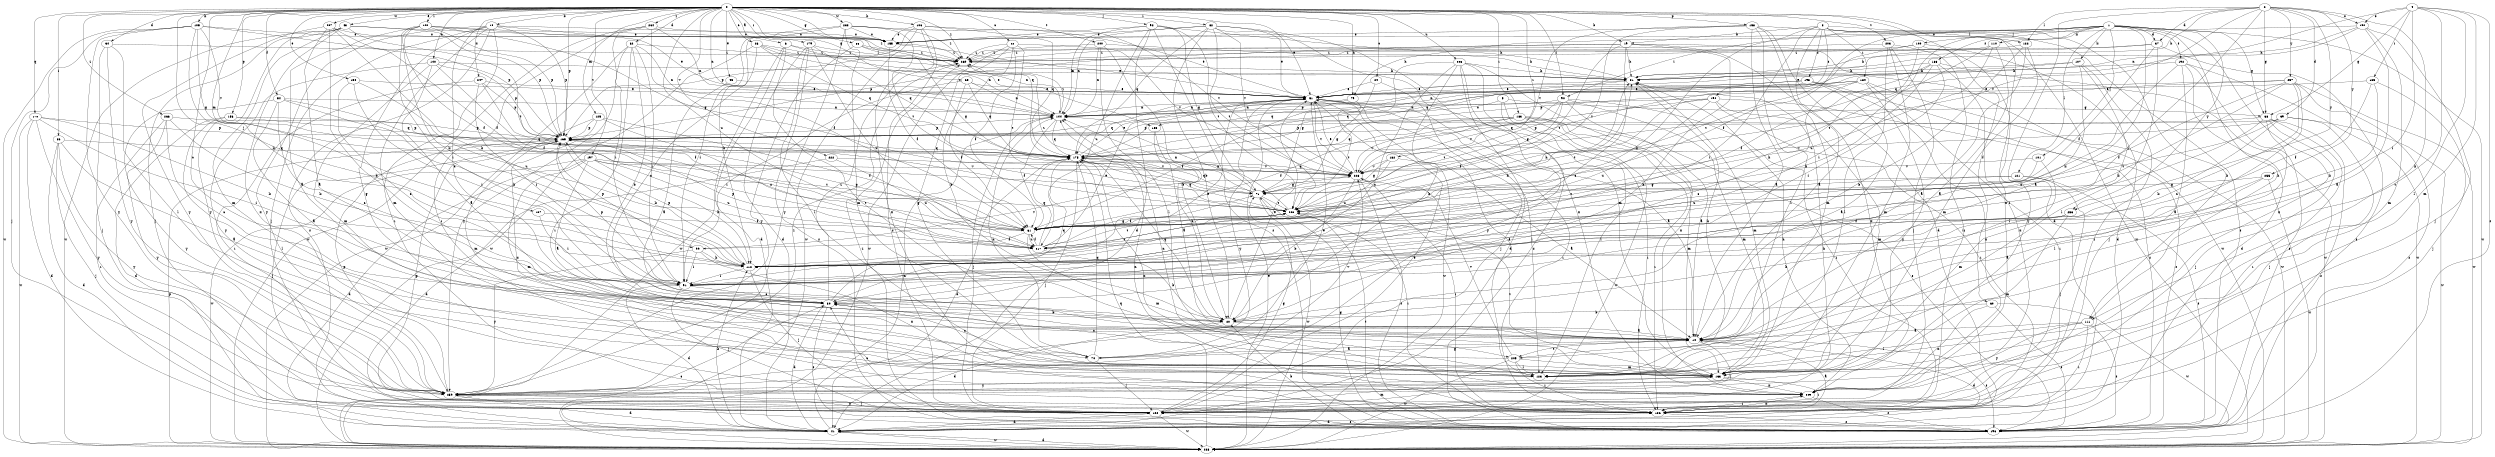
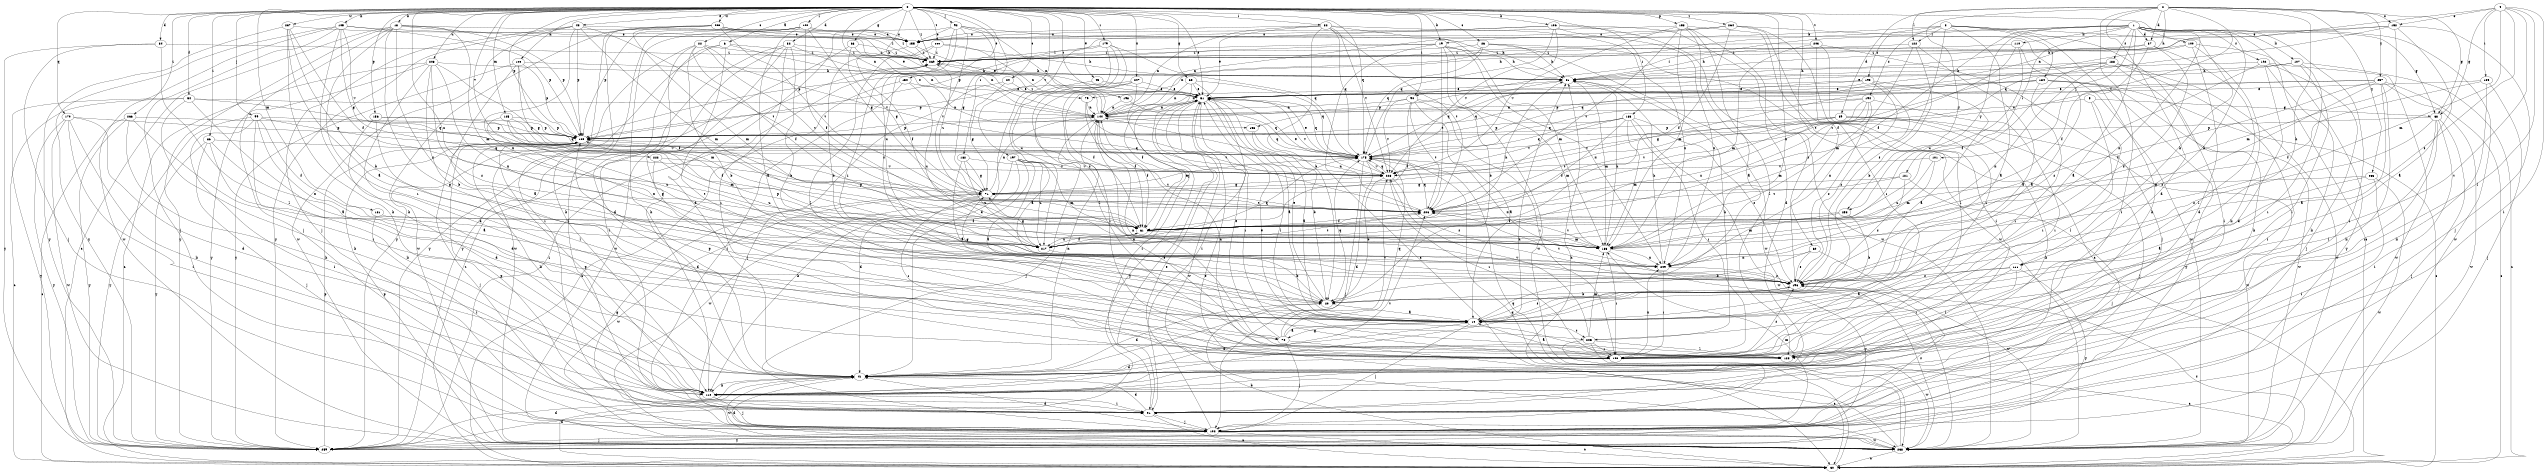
node "198": added
edge "133" -> "81": added, label "h"
node "137": label "137" -> "131"
edge "61" -> "99": reversed
